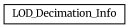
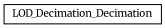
node "LOD_Decimation_Info": label "LOD_Decimation_Info" -> "LOD_Decimation_Decimation"
